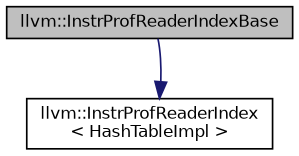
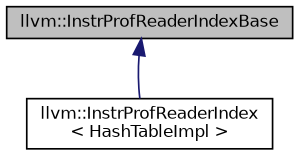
edge "llvm::InstrProfReaderIndexBase" -> "llvm::InstrProfReaderIndex < HashTableImpl >": reversed
